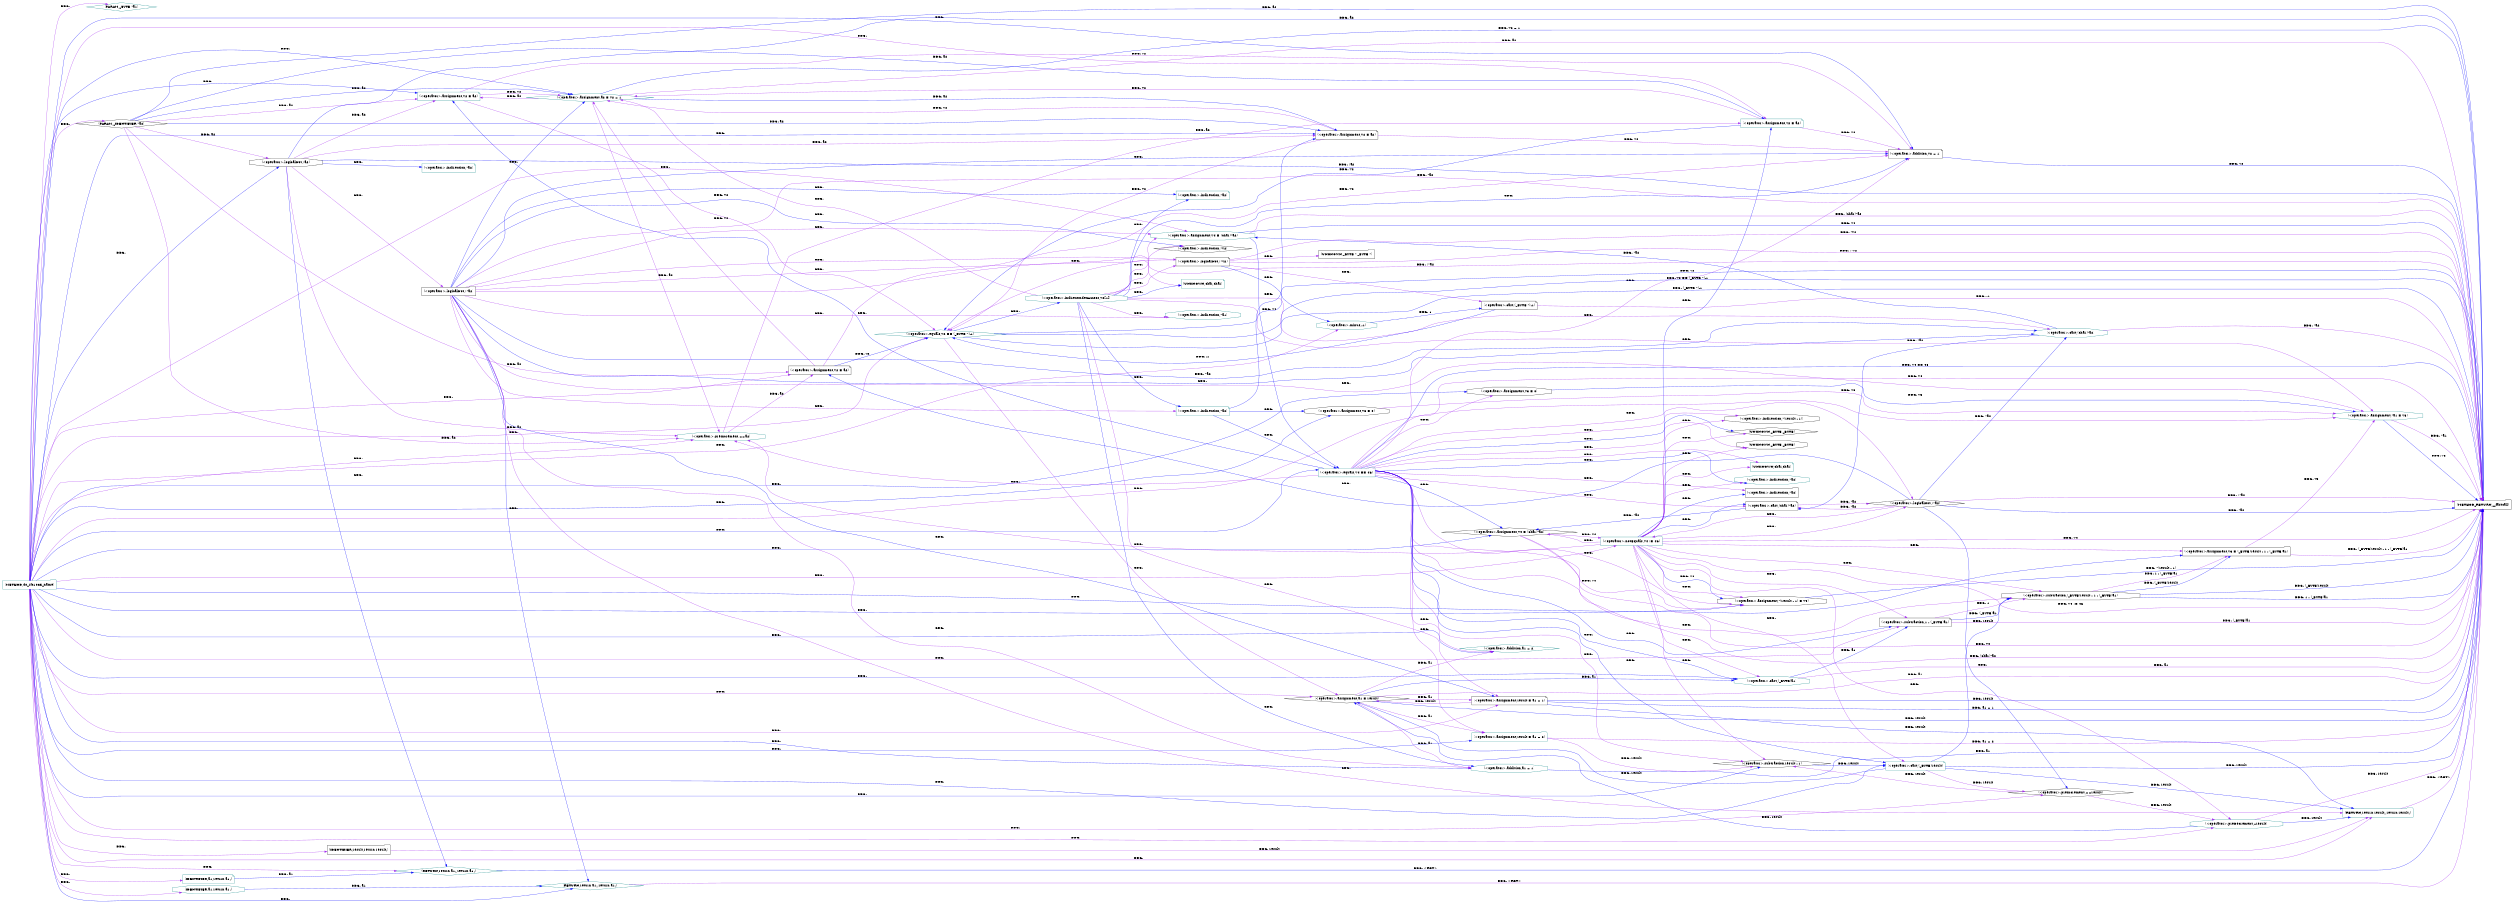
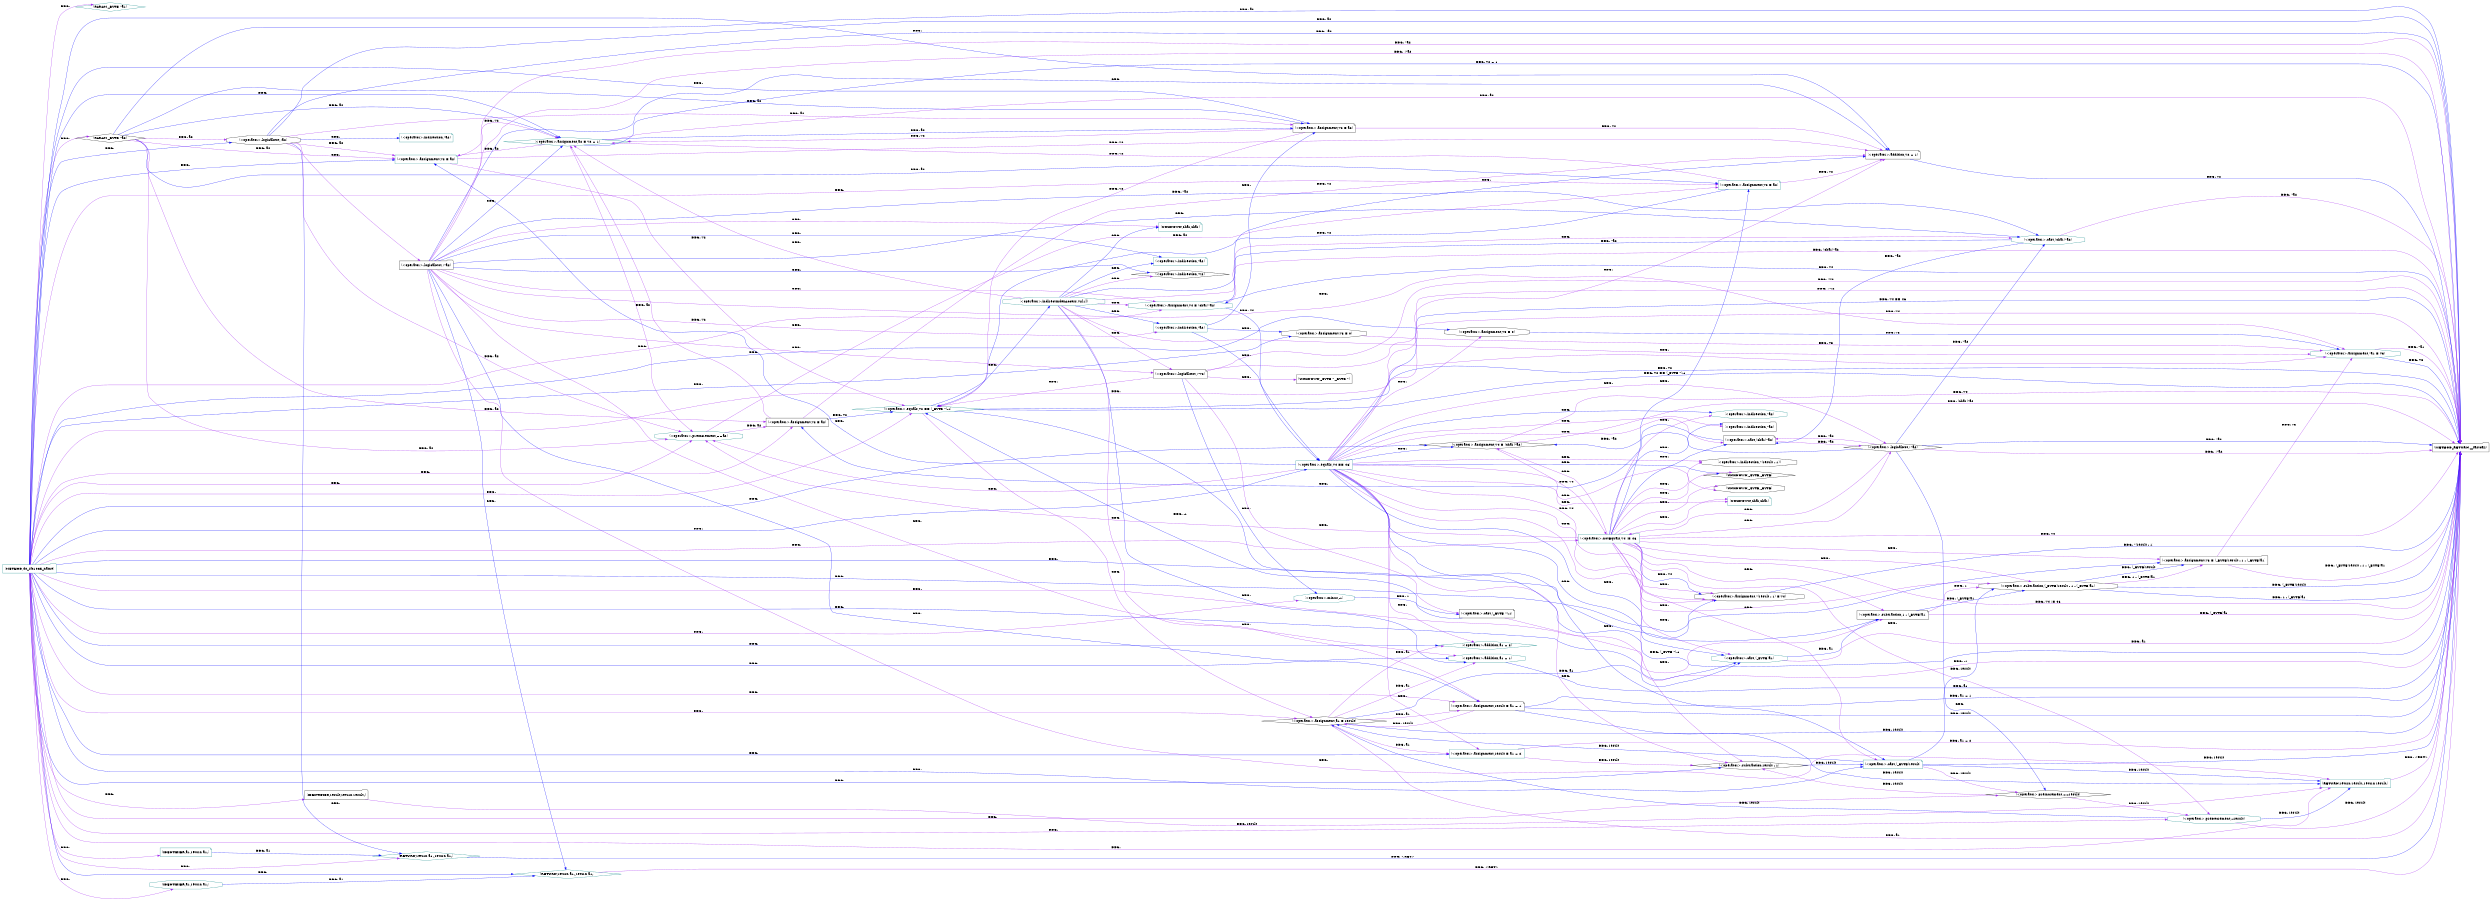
node "(PARAM,_IDENTIFIER *a2)": label "(PARAM,_IDENTIFIER *a2)" -> "(PARAM,_BYTE *a2)"
node "(<operator>.indirection,*a1)": removed
